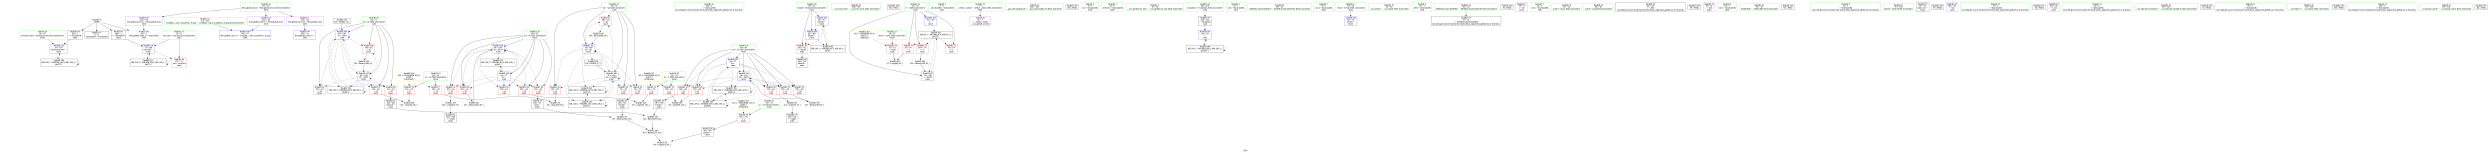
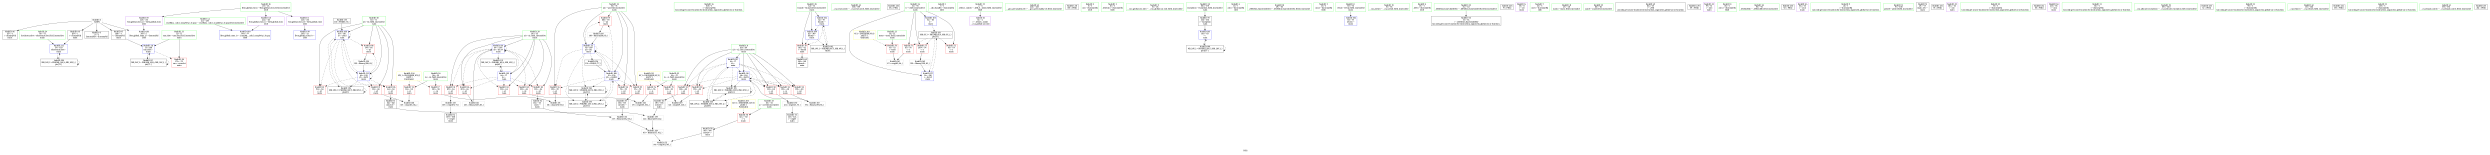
node "NodeID: 64": added
node "NodeID: 46": added
